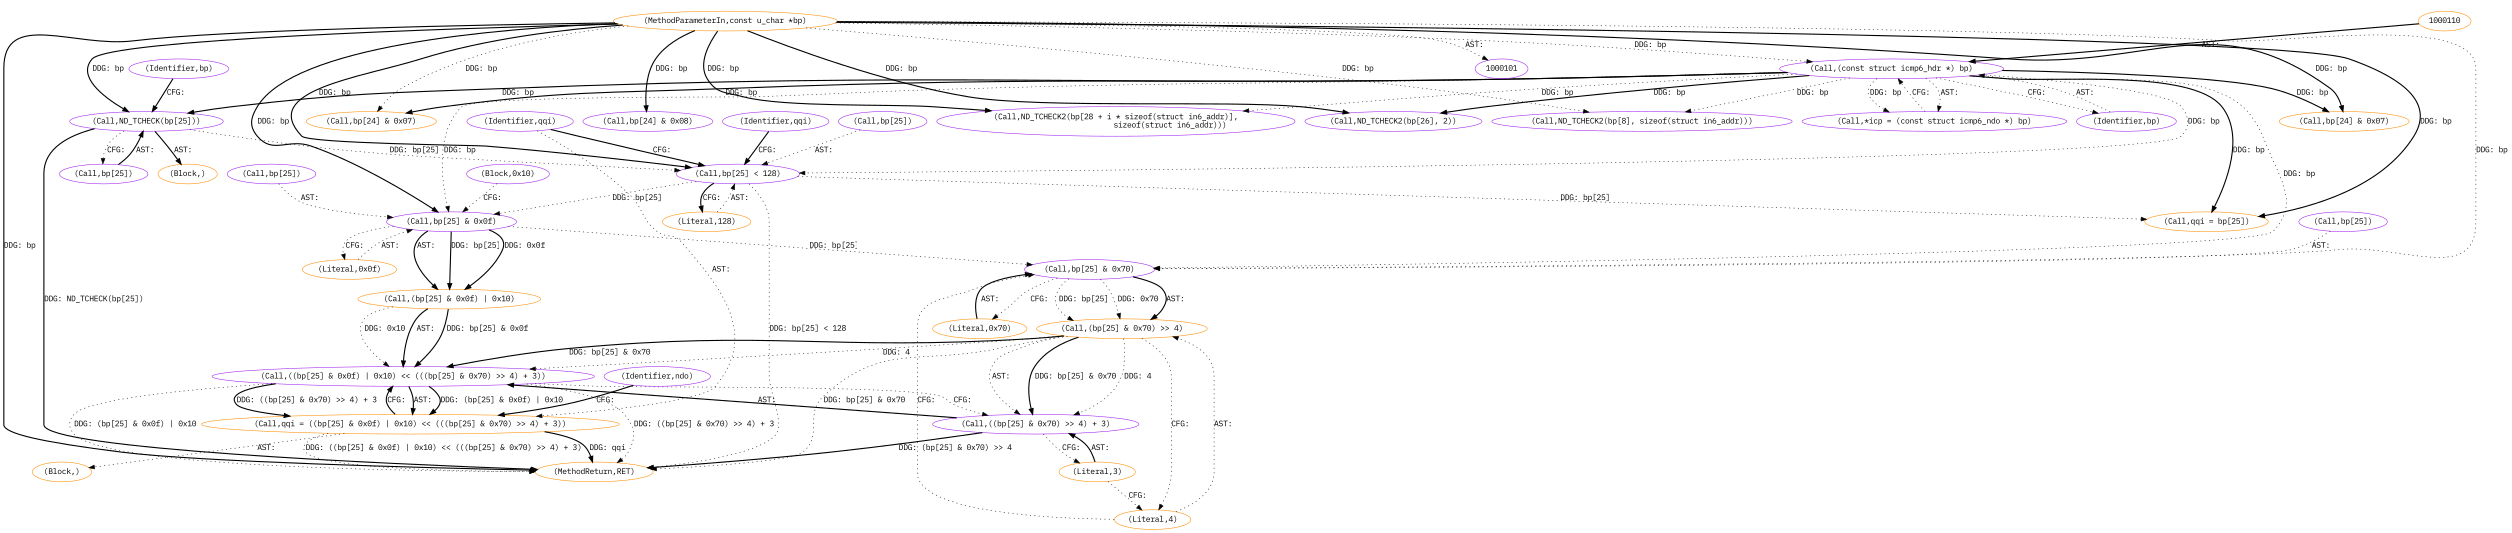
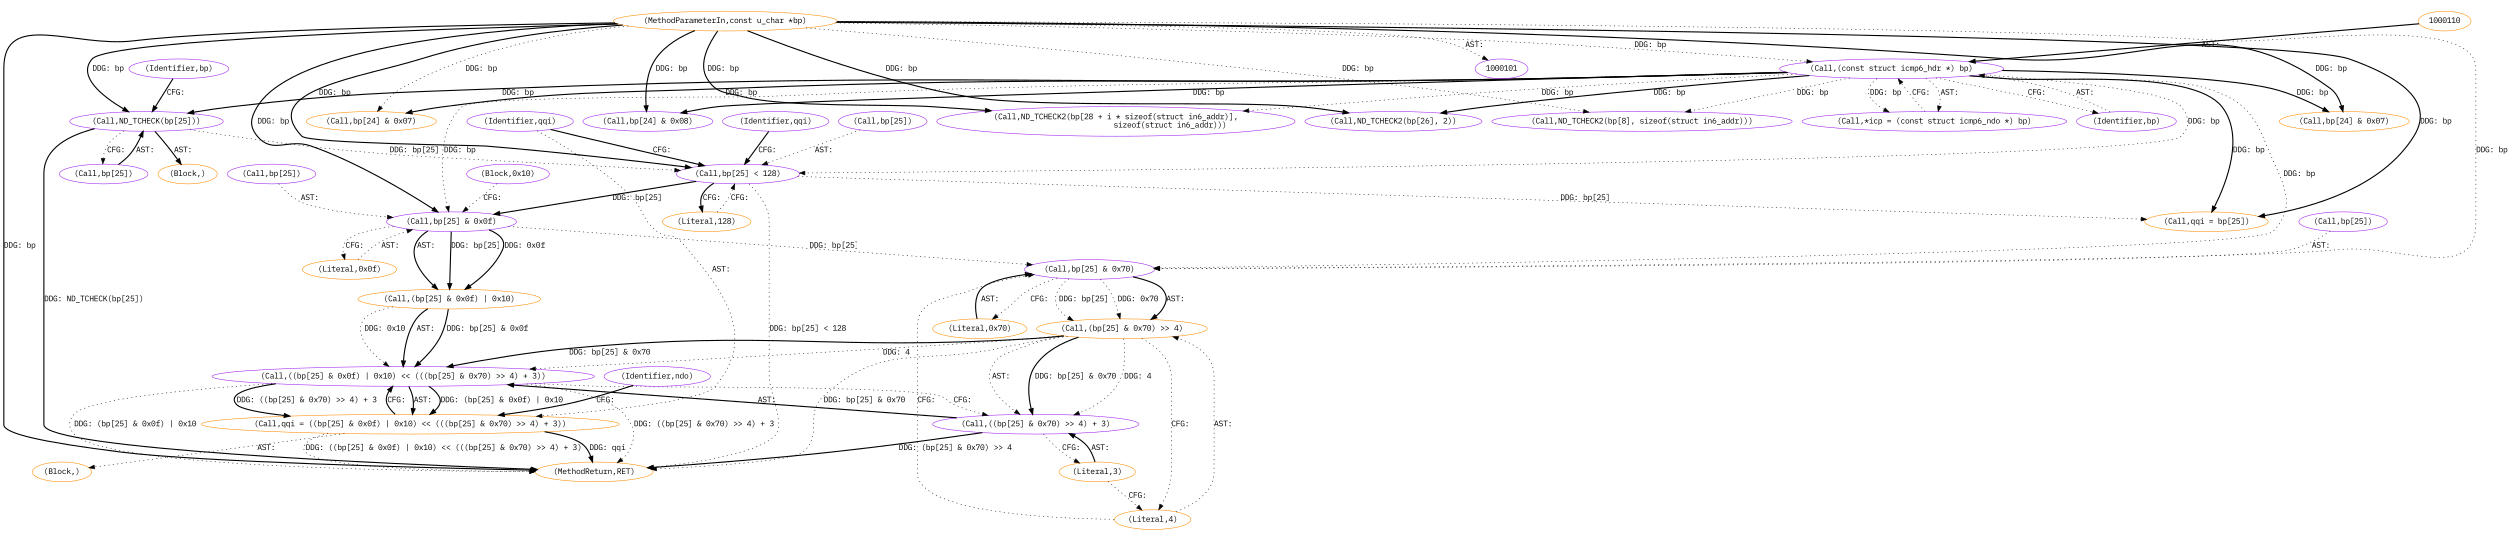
edge "(Call,(const struct icmp6_hdr *) bp)" -> "(Call,bp[24] & 0x08)": added, label "DDG: bp"
edge "(Call,bp[25] < 128)" -> "(Call,bp[25] & 0x0f)": style dotted -> bold
edge "(Literal,128)" -> "(Call,bp[25] < 128)": label "AST: " -> "CFG: "
